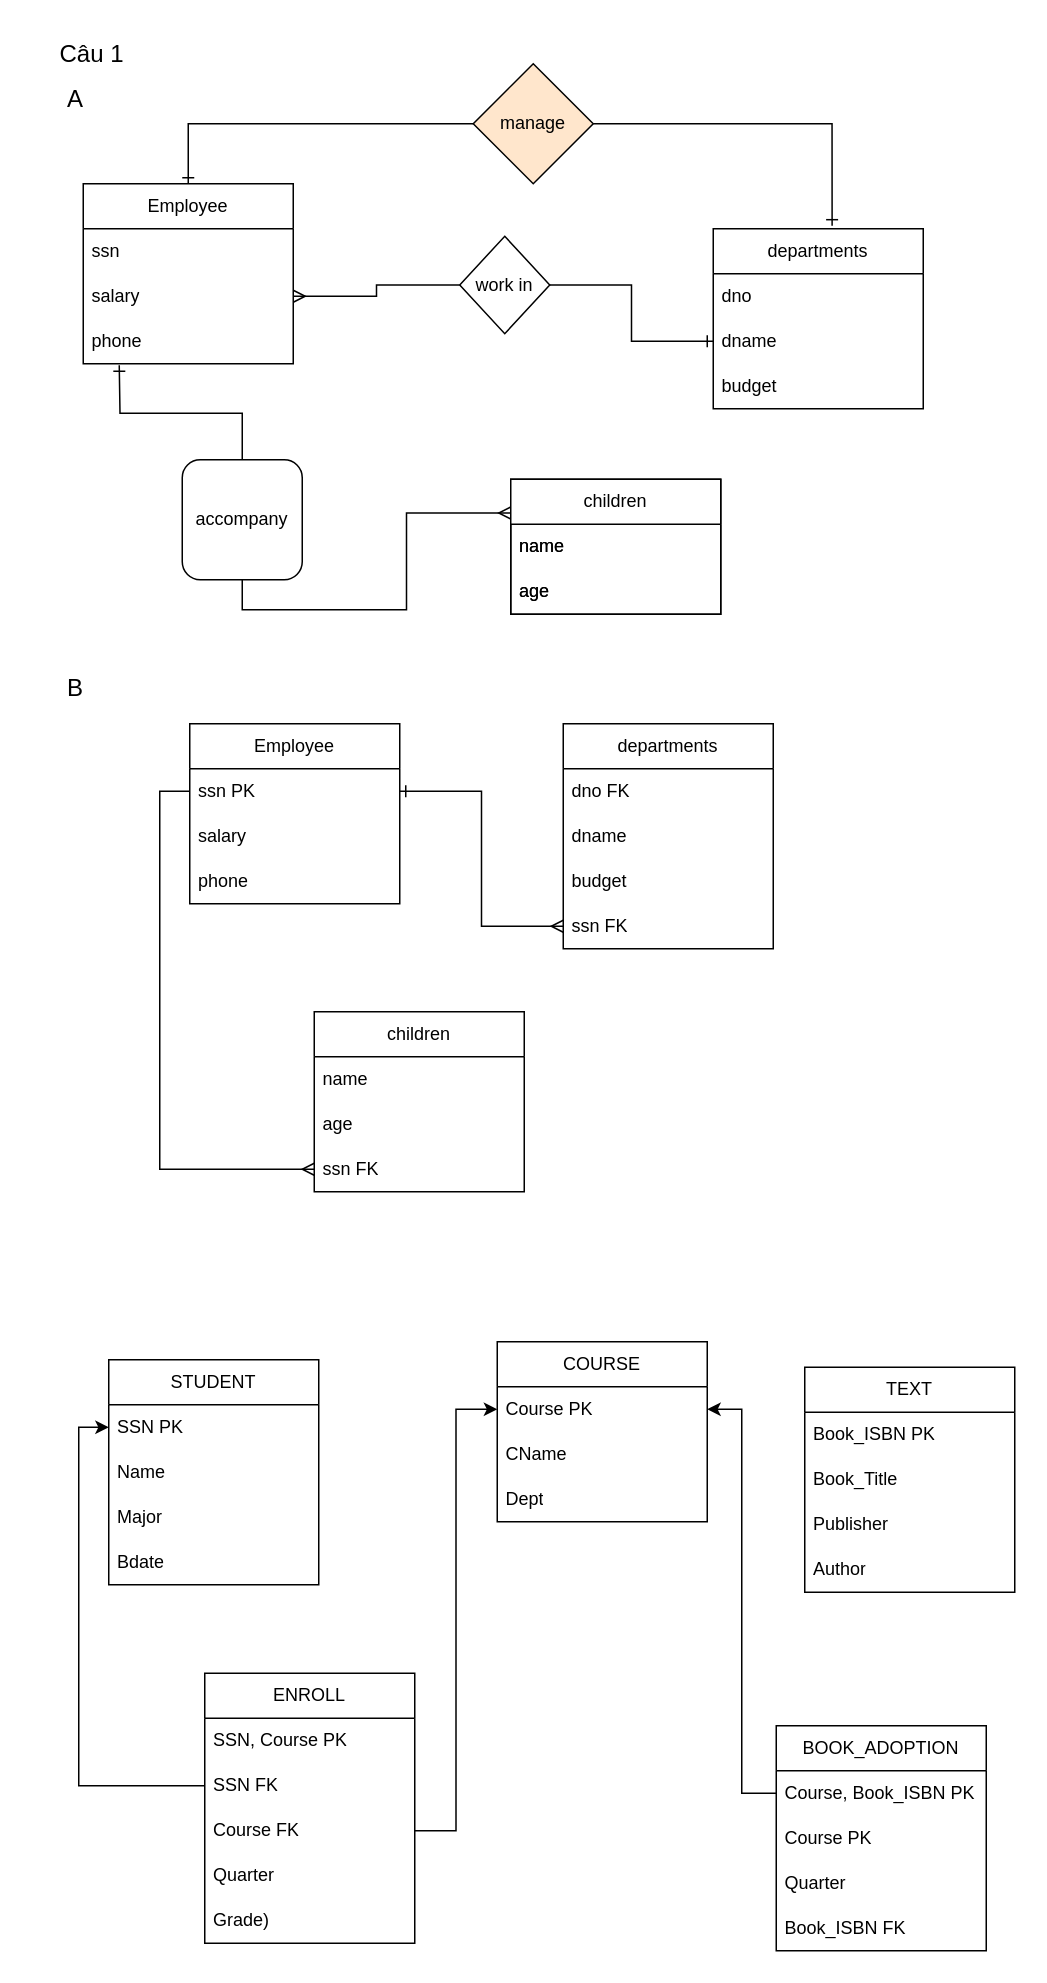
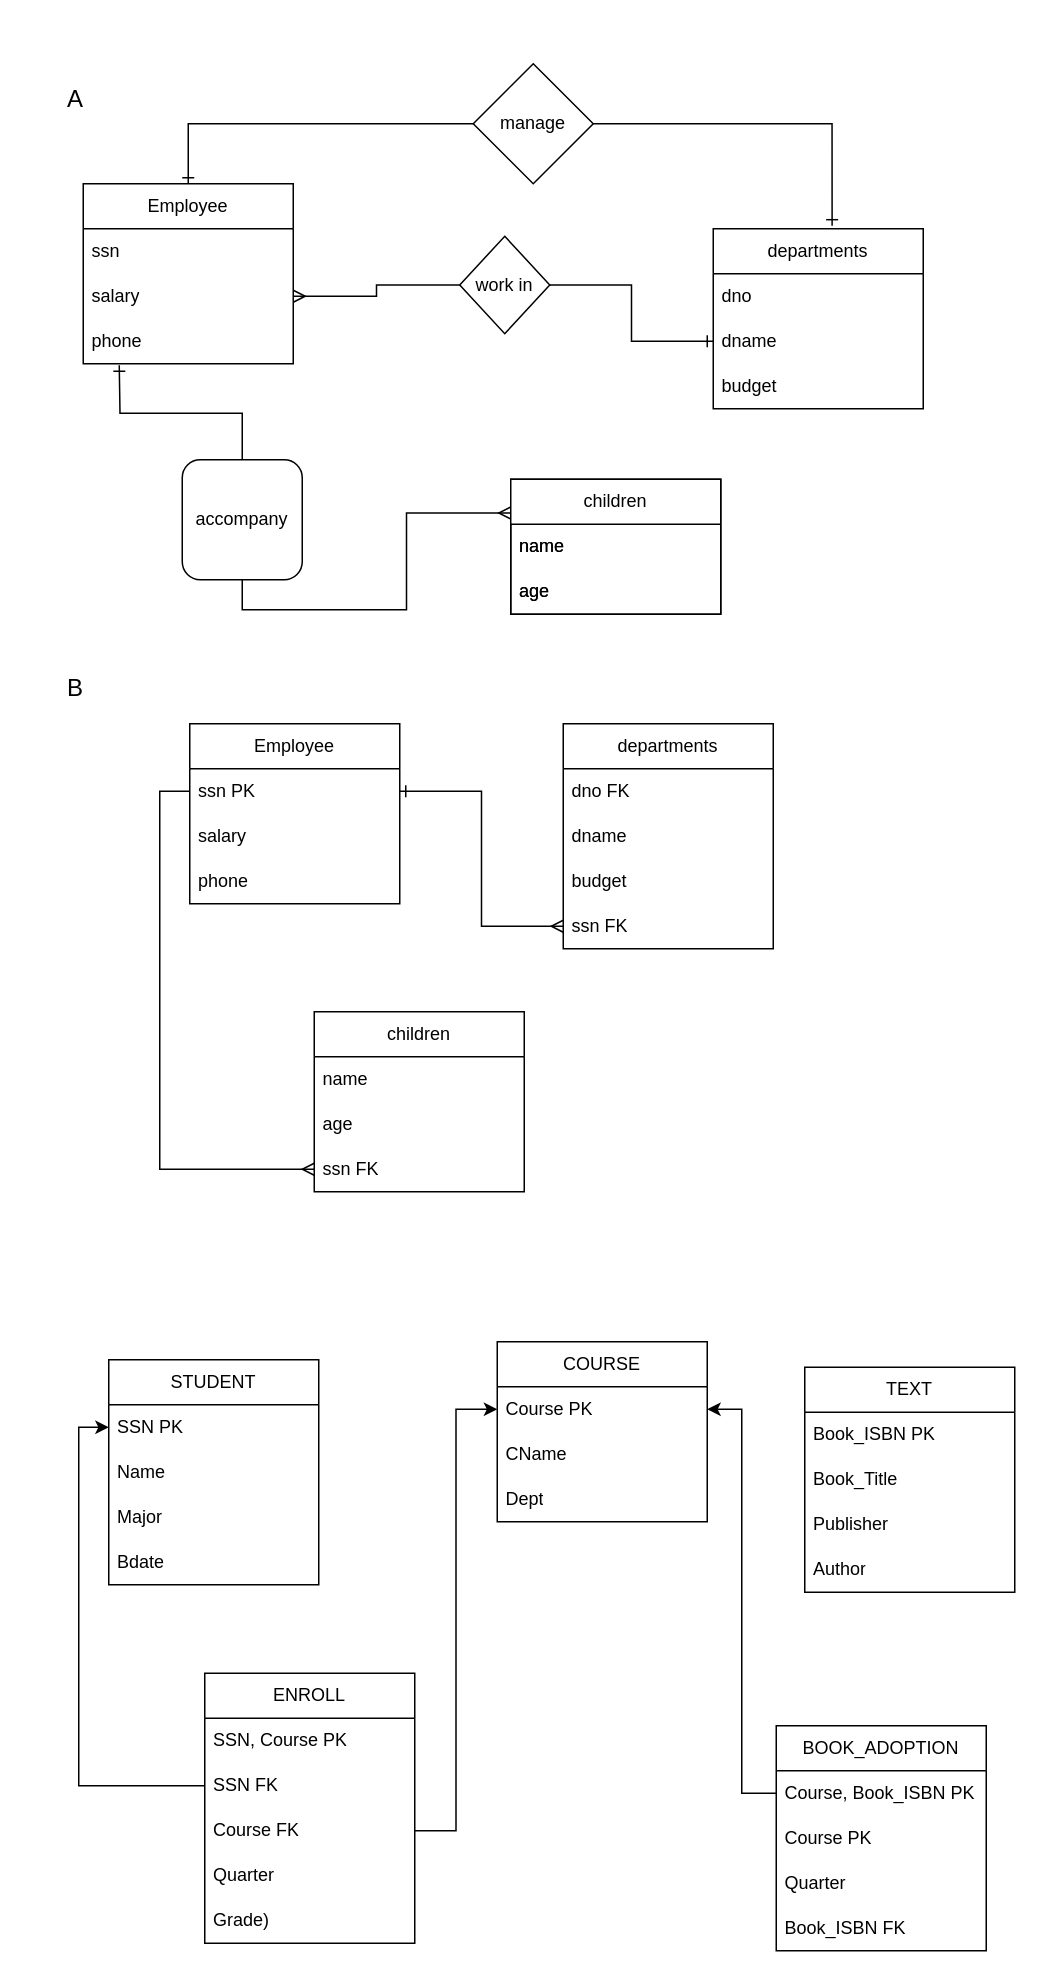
node "Câu 1": removed
node "manage": fillcolor #ffe6cc -> #ffffff
